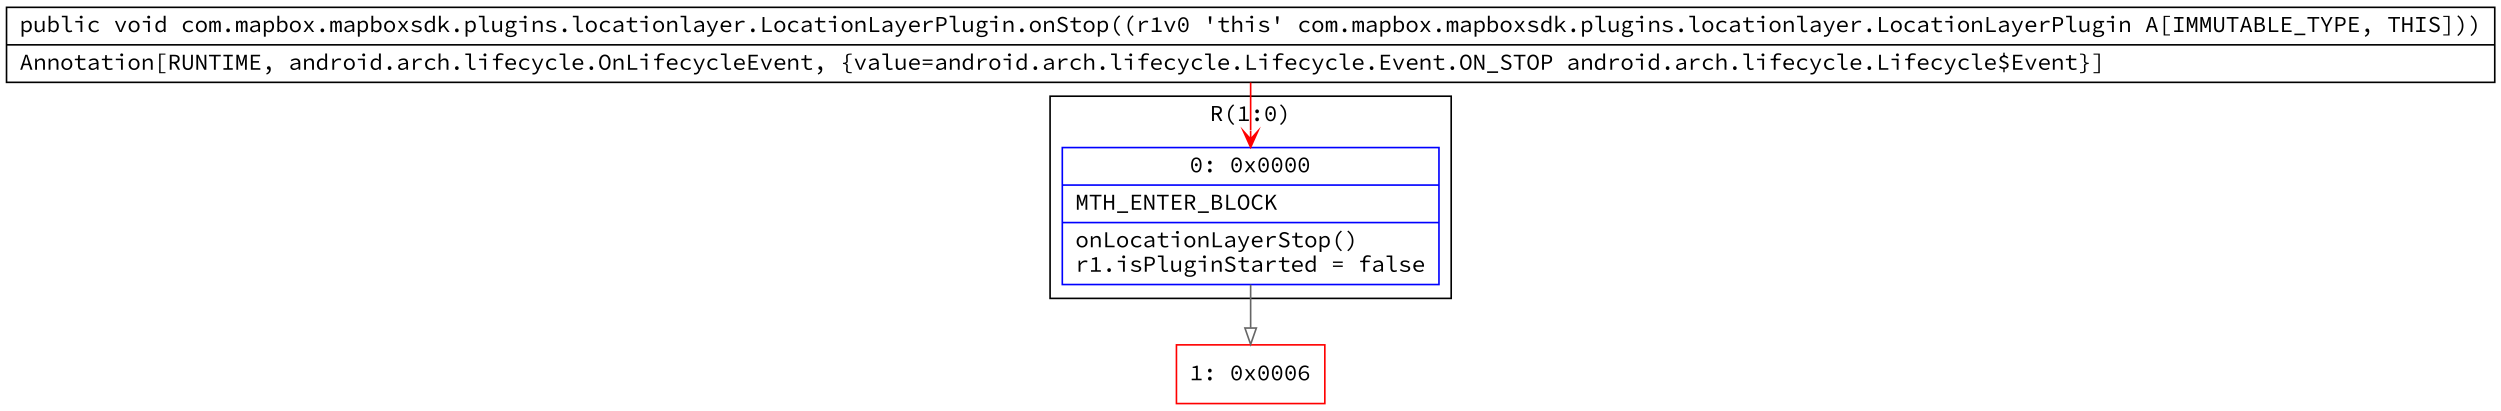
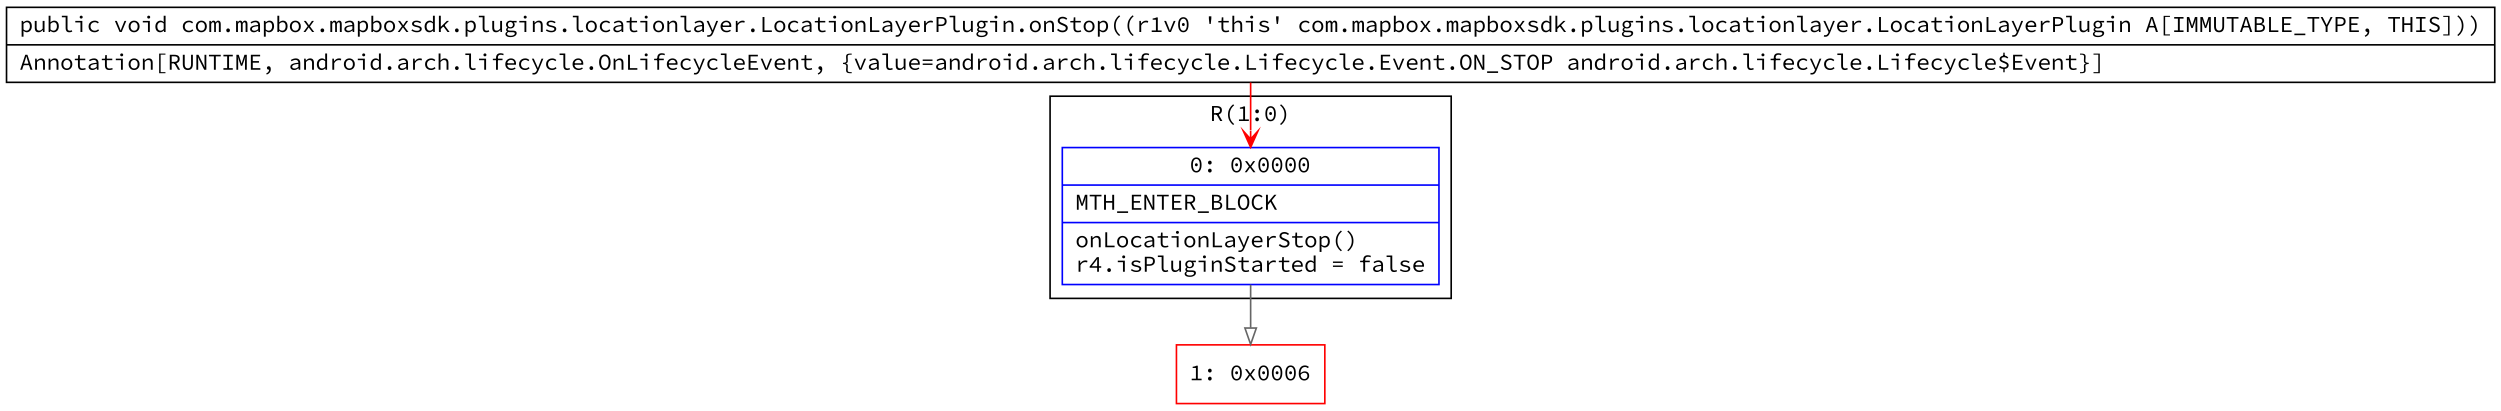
node "0: 0x0000": text "r1.isPluginStarted = false" -> "r4.isPluginStarted = false"
